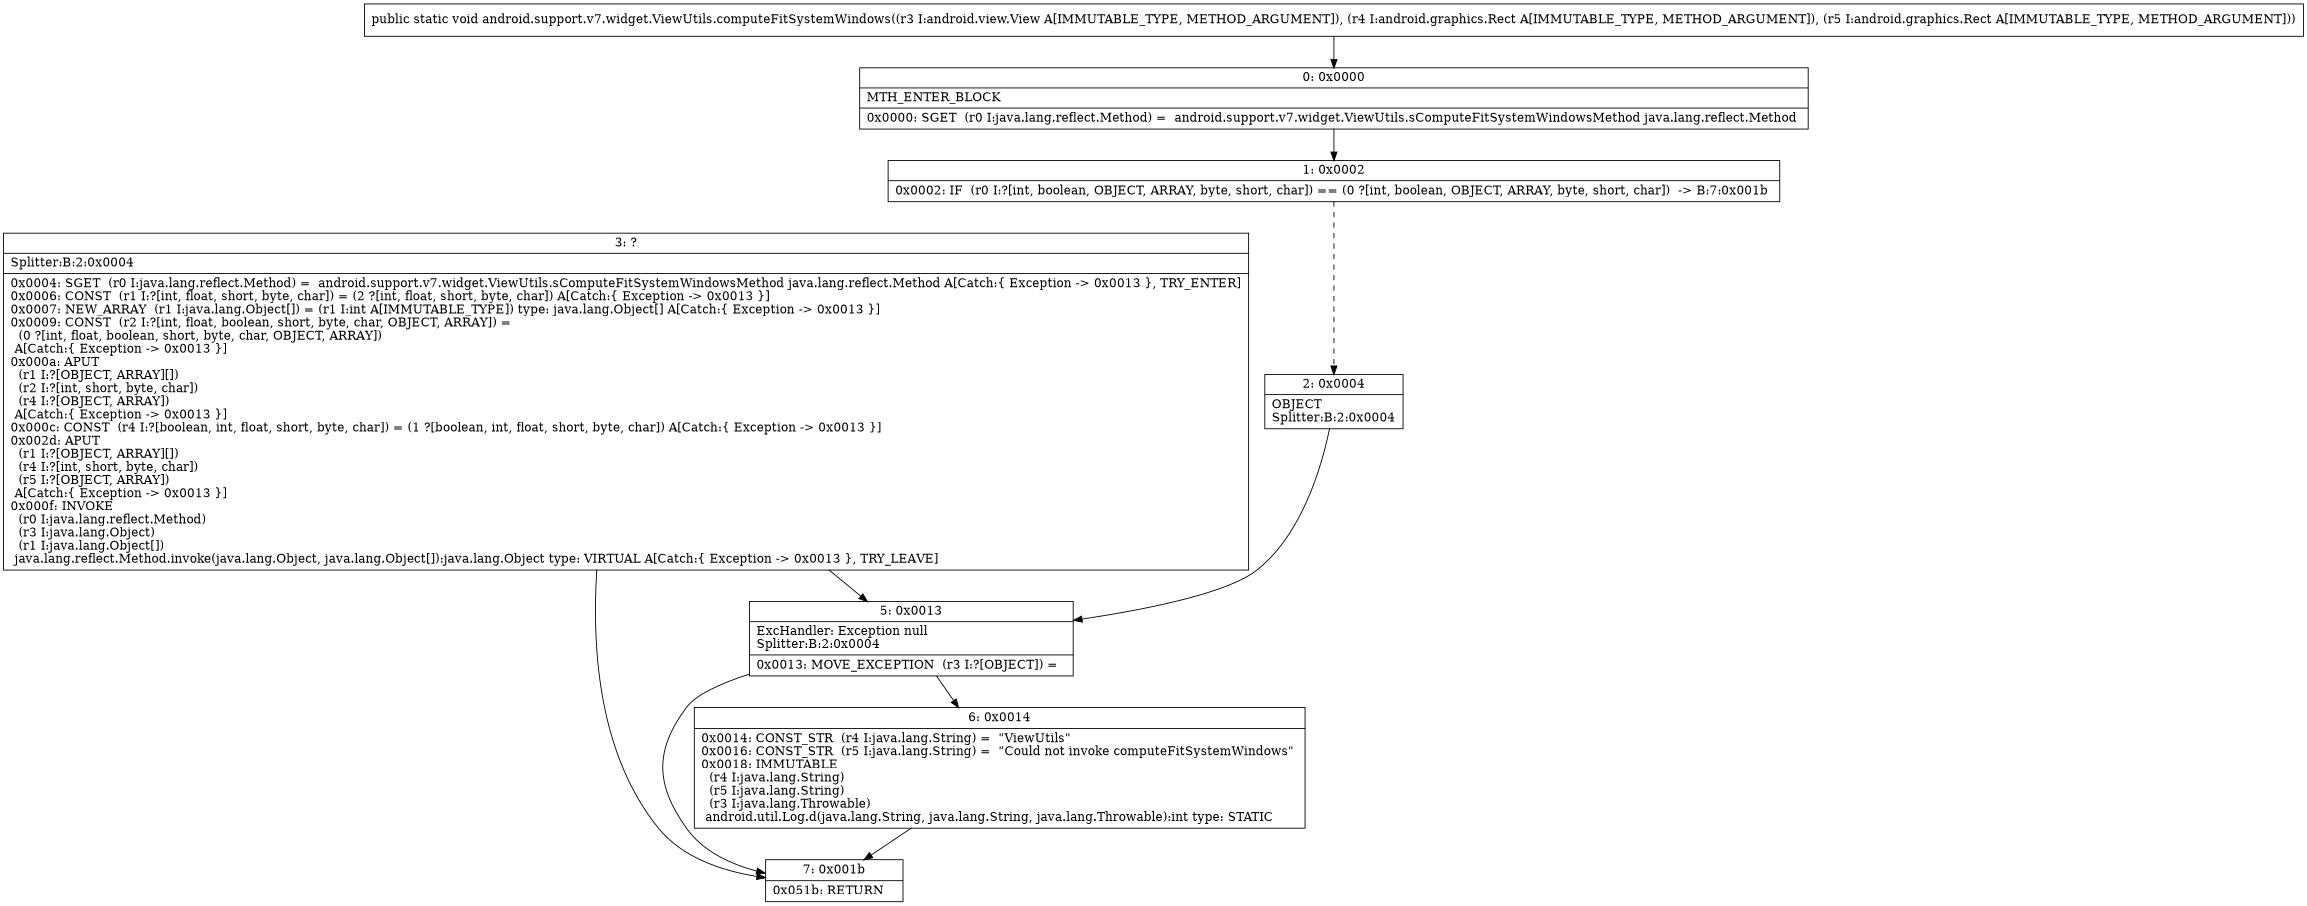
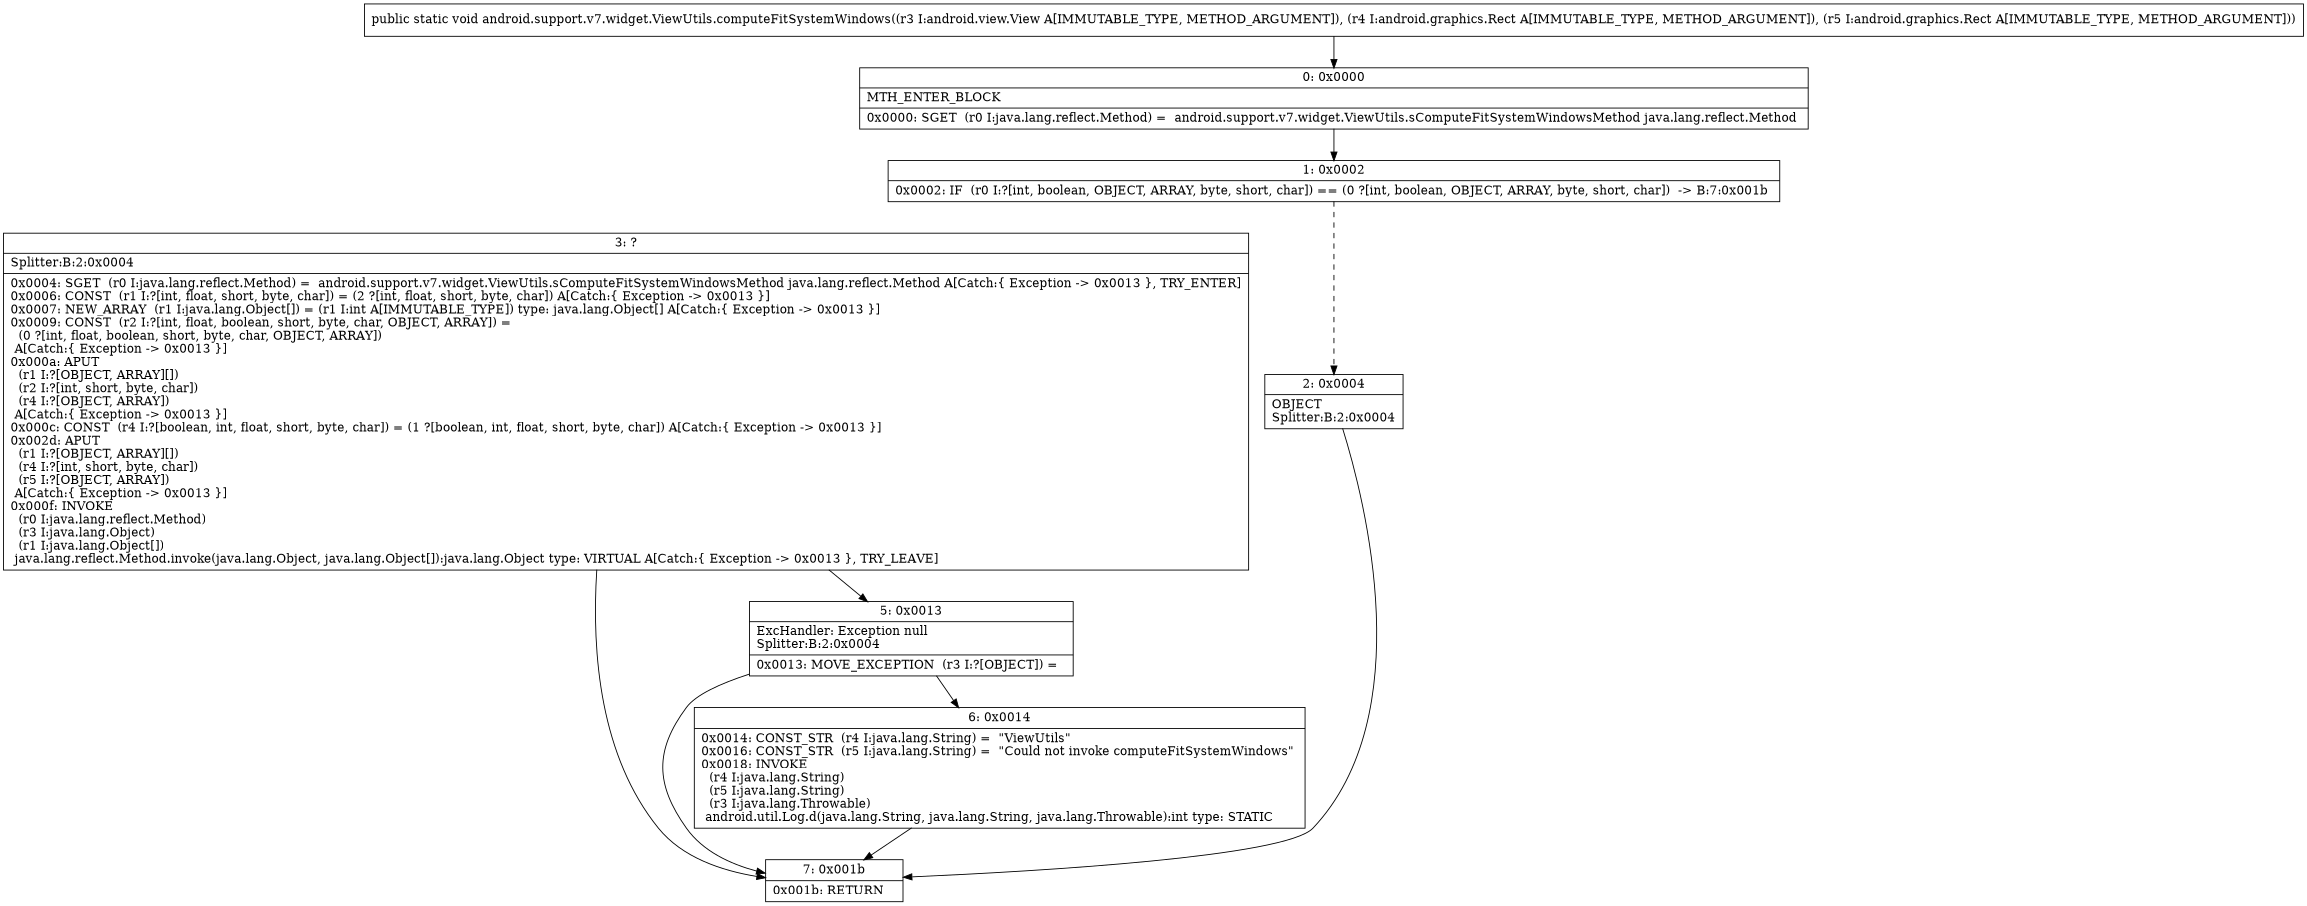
edge "2: 0x0004" -> "5: 0x0013": now "2: 0x0004" -> "7: 0x001b"
node "6: 0x0014": text "0x0018: IMMUTABLE" -> "0x0018: INVOKE"
node "7: 0x001b": text "0x051b: RETURN" -> "0x001b: RETURN"
